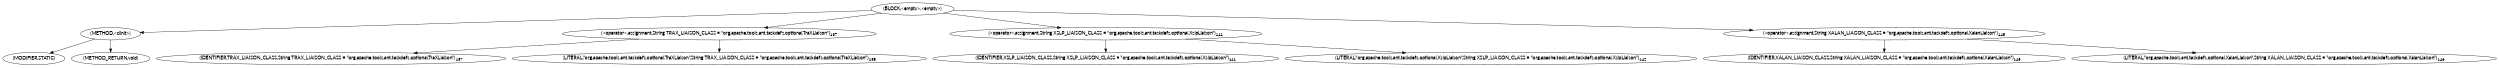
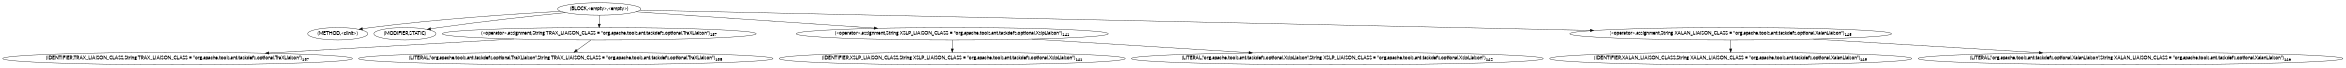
edge "(METHOD,<clinit>)" -> "(MODIFIER,STATIC)": now "(BLOCK,<empty>,<empty>)" -> "(MODIFIER,STATIC)"
node "(METHOD_RETURN,void)": removed
